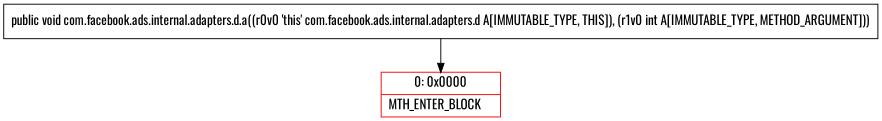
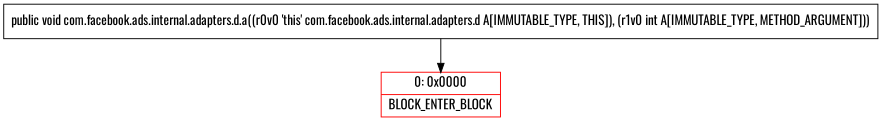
node "0: 0x0000": text "MTH_ENTER_BLOCK" -> "BLOCK_ENTER_BLOCK"
